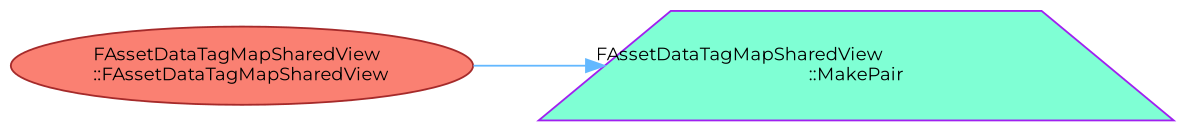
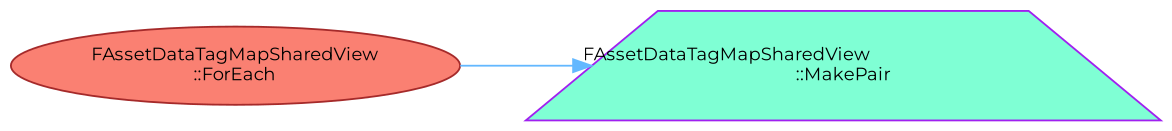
node "FAssetDataTagMapSharedView ::FAssetDataTagMapSharedView": label "FAssetDataTagMapSharedView ::FAssetDataTagMapSharedView" -> "FAssetDataTagMapSharedView ::ForEach"
